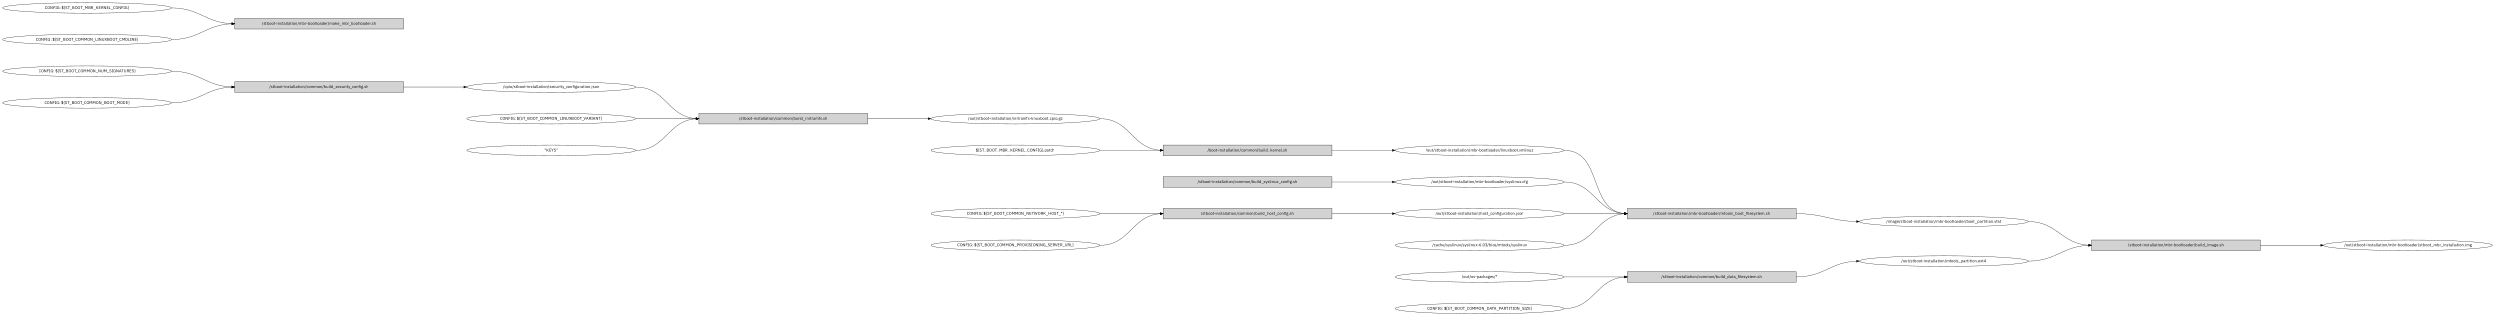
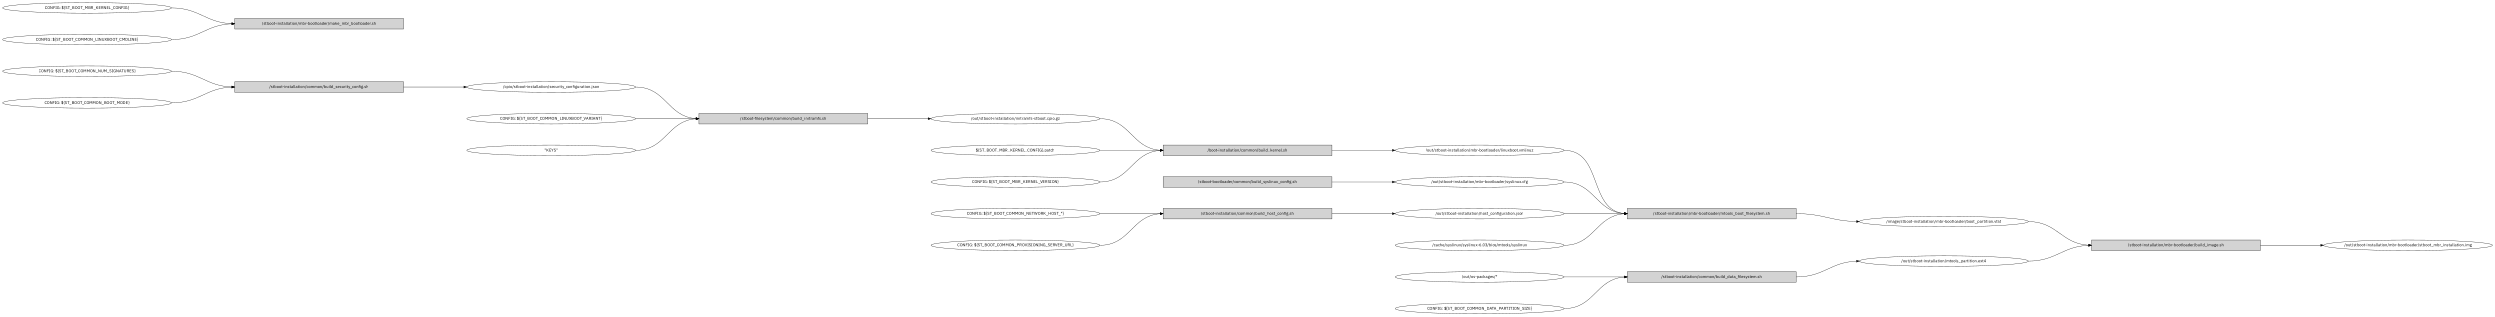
node "/stboot-installation/common/build_initramfs.sh": label "/stboot-installation/common/build_initramfs.sh" -> "/stboot-filesystem/common/build_initramfs.sh"
node "/out/stboot-installation/initramfs-linuxboot.cpio.gz": label "/out/stboot-installation/initramfs-linuxboot.cpio.gz" -> "/out/stboot-installation/initramfs-stboot.cpio.gz"
node "CONFIG: ${ST_BOOT_MBR_KERNEL_VERSION}": added
node "/stboot-installation/common/build_syslinux_config.sh": label "/stboot-installation/common/build_syslinux_config.sh" -> "/stboot-bootloader/common/build_syslinux_config.sh"
